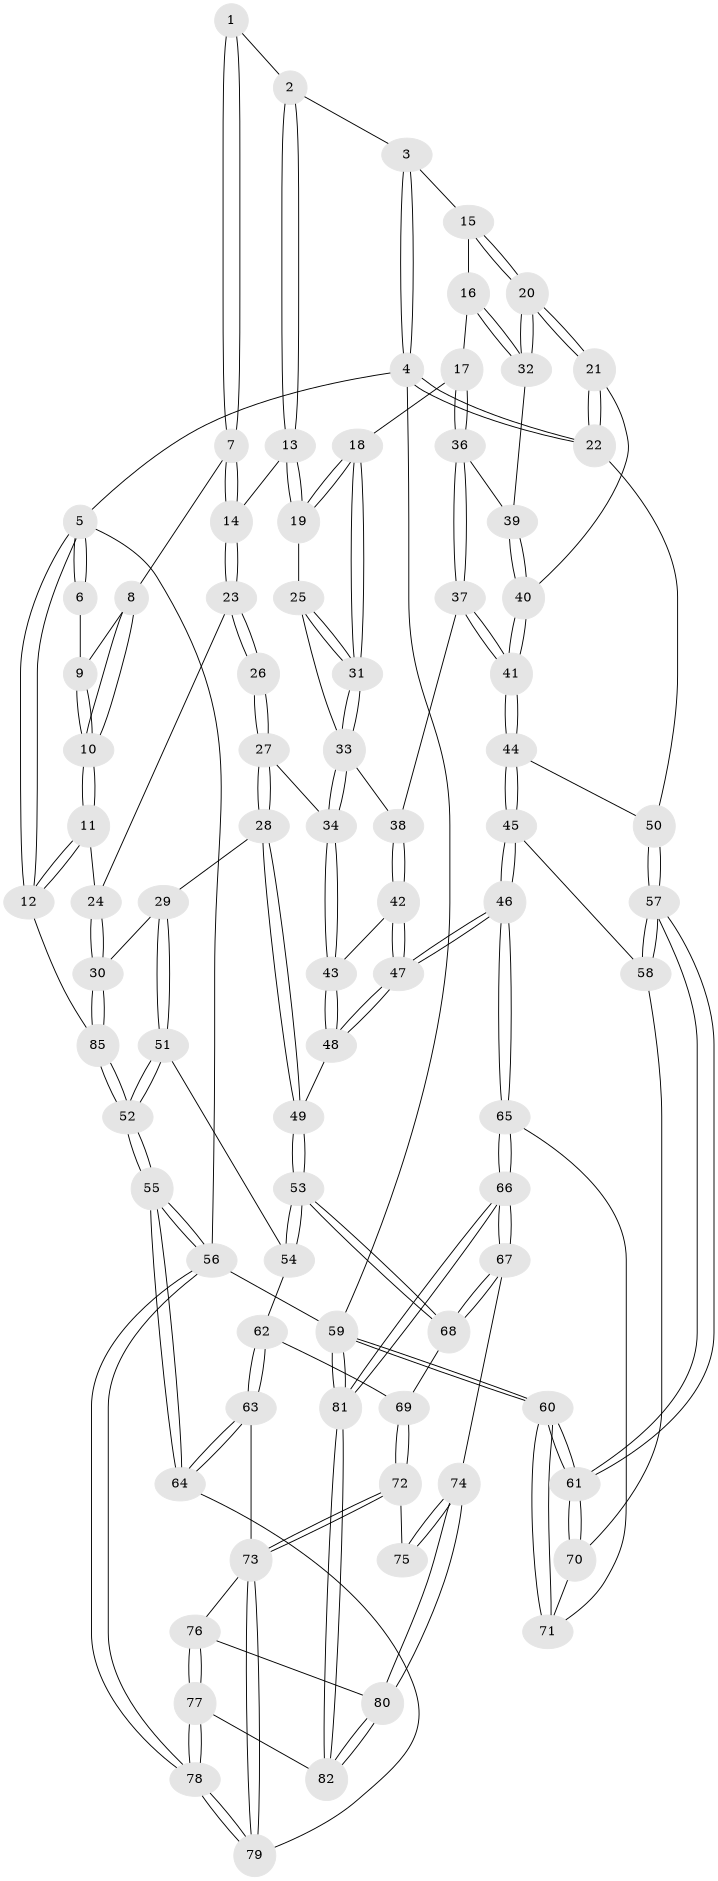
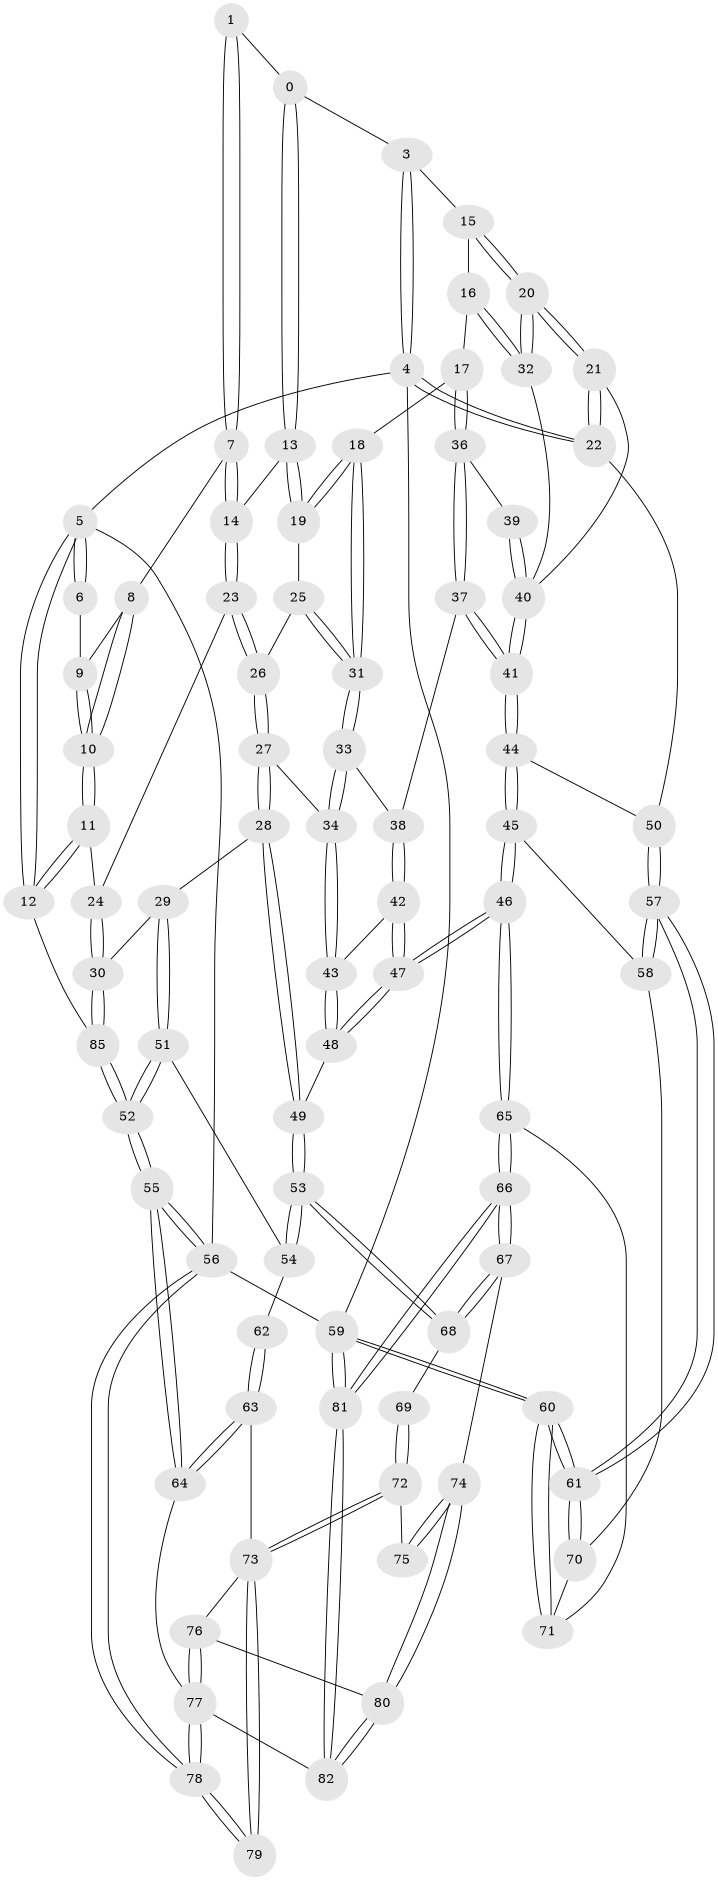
node "2": label "2" -> "0"
edge "32" -- "39": now "32" -- "40"
edge "25" -- "33": now "25" -- "26"
edge "62" -- "69": removed
edge "64" -- "79": now "64" -- "77"
